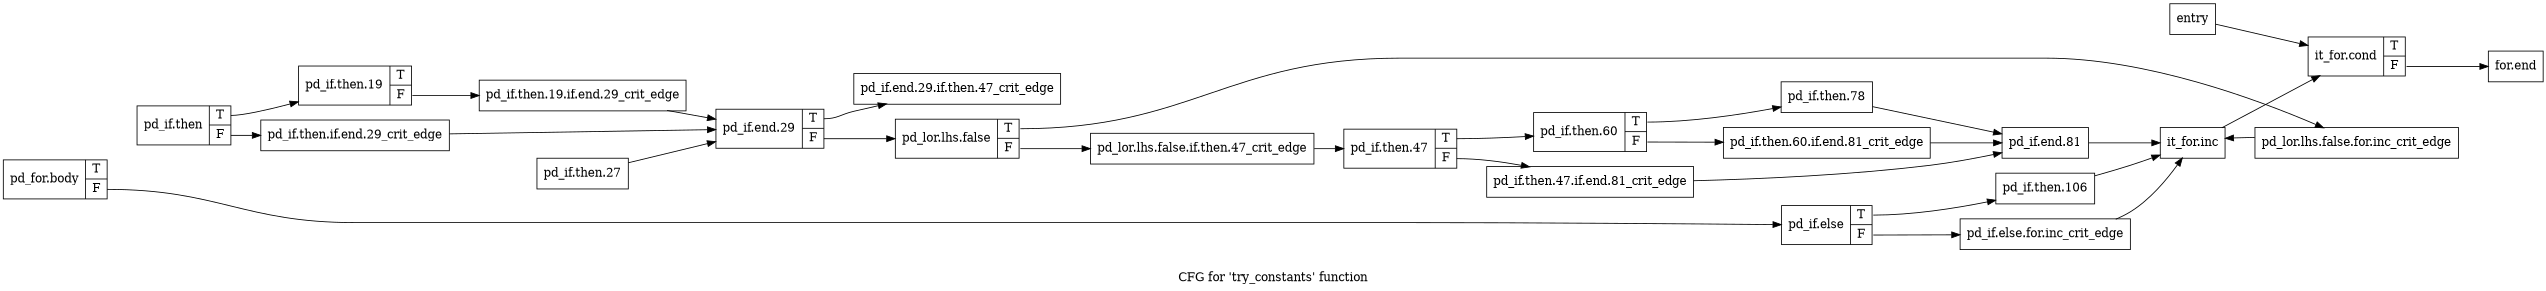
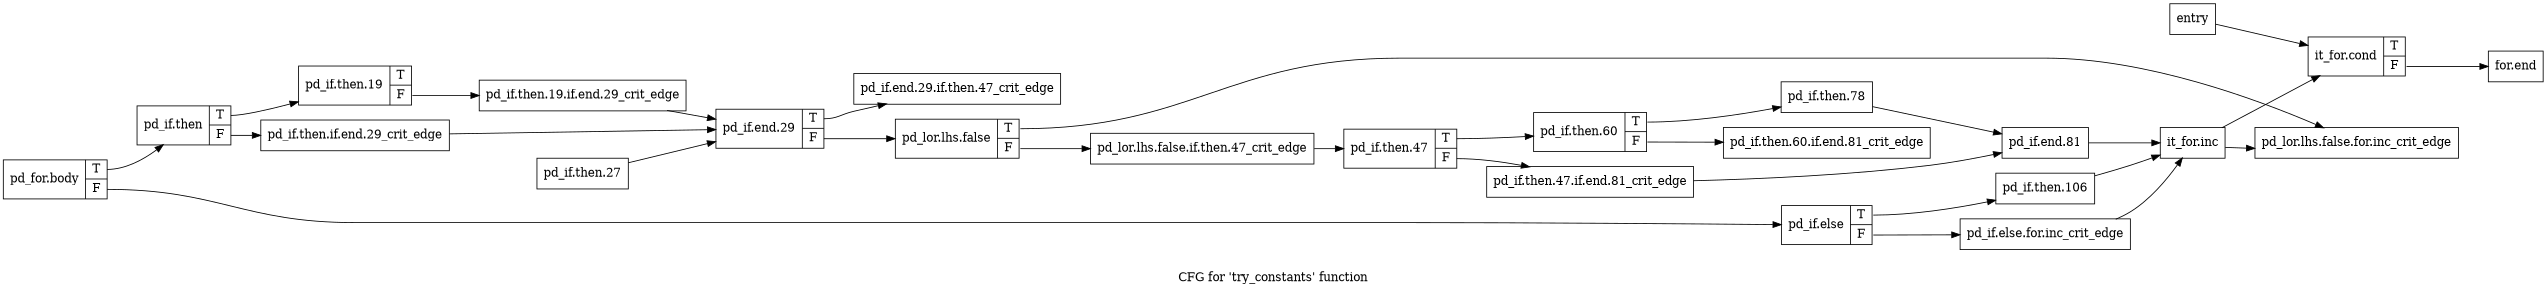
edge "pd_lor.lhs.false.for.inc_crit_edge" -> "it_for.inc": reversed
edge "pd_if.then.60.if.end.81_crit_edge" -> "pd_if.end.81": removed
edge "pd_for.body" -> "pd_if.then": added
